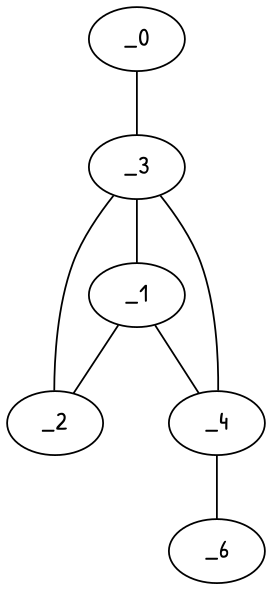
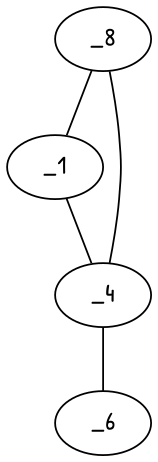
node "_0": removed
node "_3": label "_3" -> "_8"
node "_2": removed
